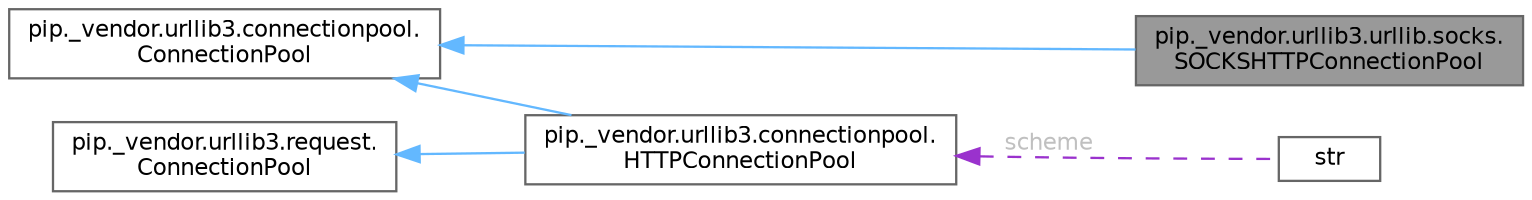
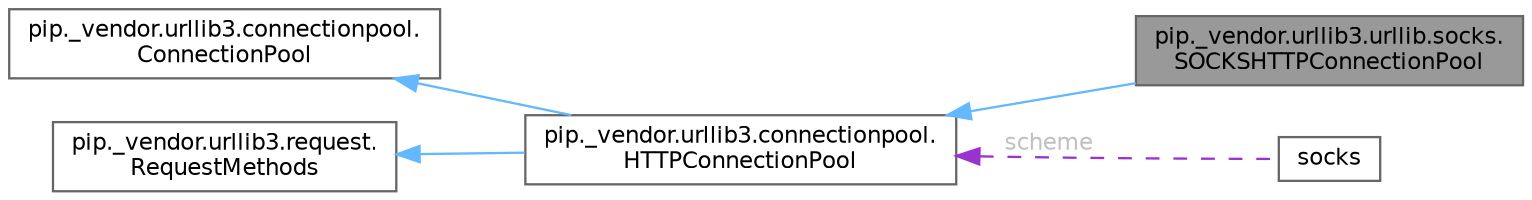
edge "pip._vendor.urllib3.urllib.socks. SOCKSHTTPConnectionPool" -> "pip._vendor.urllib3.connectionpool. ConnectionPool": now "pip._vendor.urllib3.urllib.socks. SOCKSHTTPConnectionPool" -> "pip._vendor.urllib3.connectionpool. HTTPConnectionPool"
node "pip._vendor.urllib3.request. ConnectionPool": label "pip._vendor.urllib3.request. ConnectionPool" -> "pip._vendor.urllib3.request. RequestMethods"
node "str": label "str" -> "socks"
